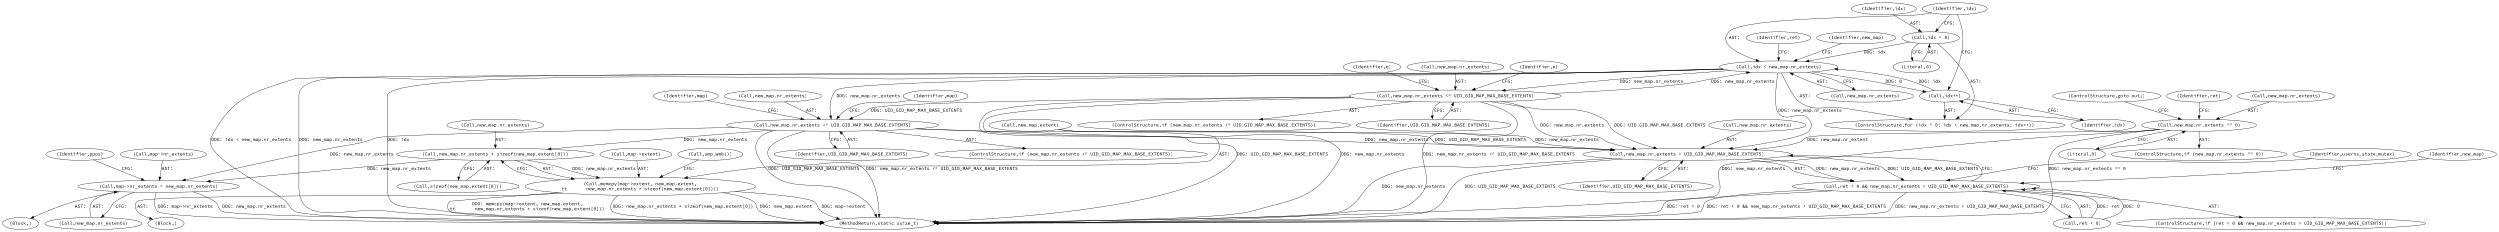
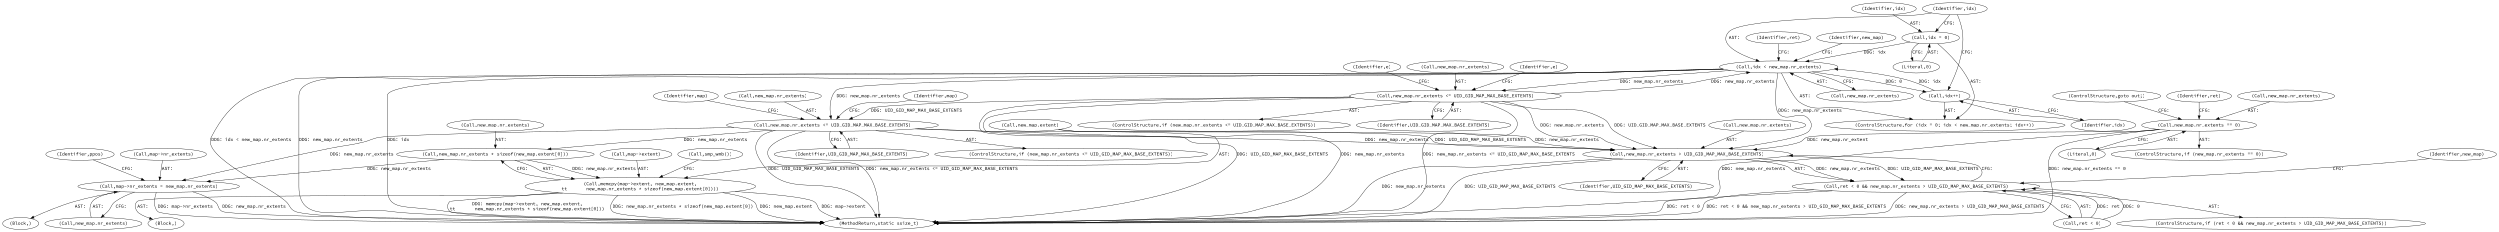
node "(Identifier,userns_state_mutex)": removed
node "(Call,sizeof(new_map.extent[0]))": removed
